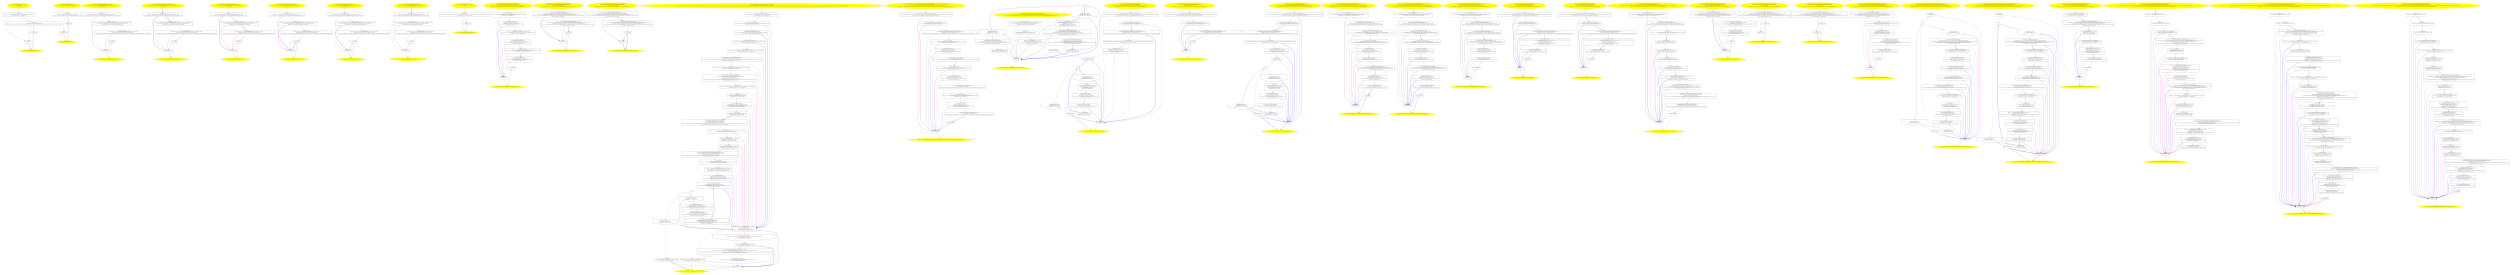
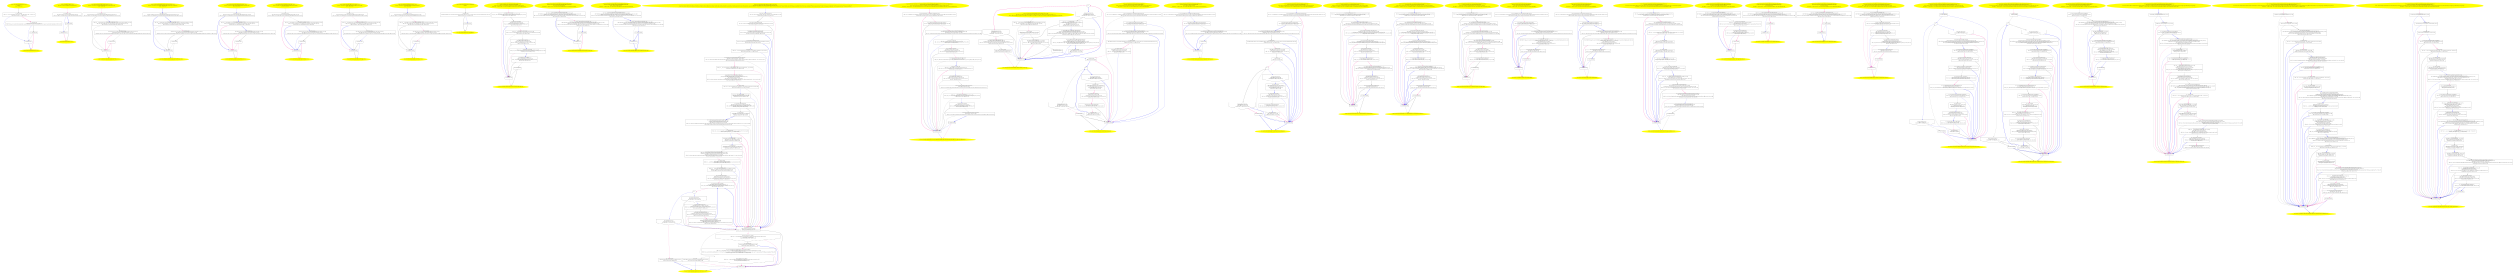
node "2: Exit TempFolderRuleTest$NameClashes.<init>()": shape invhouse -> ellipse
